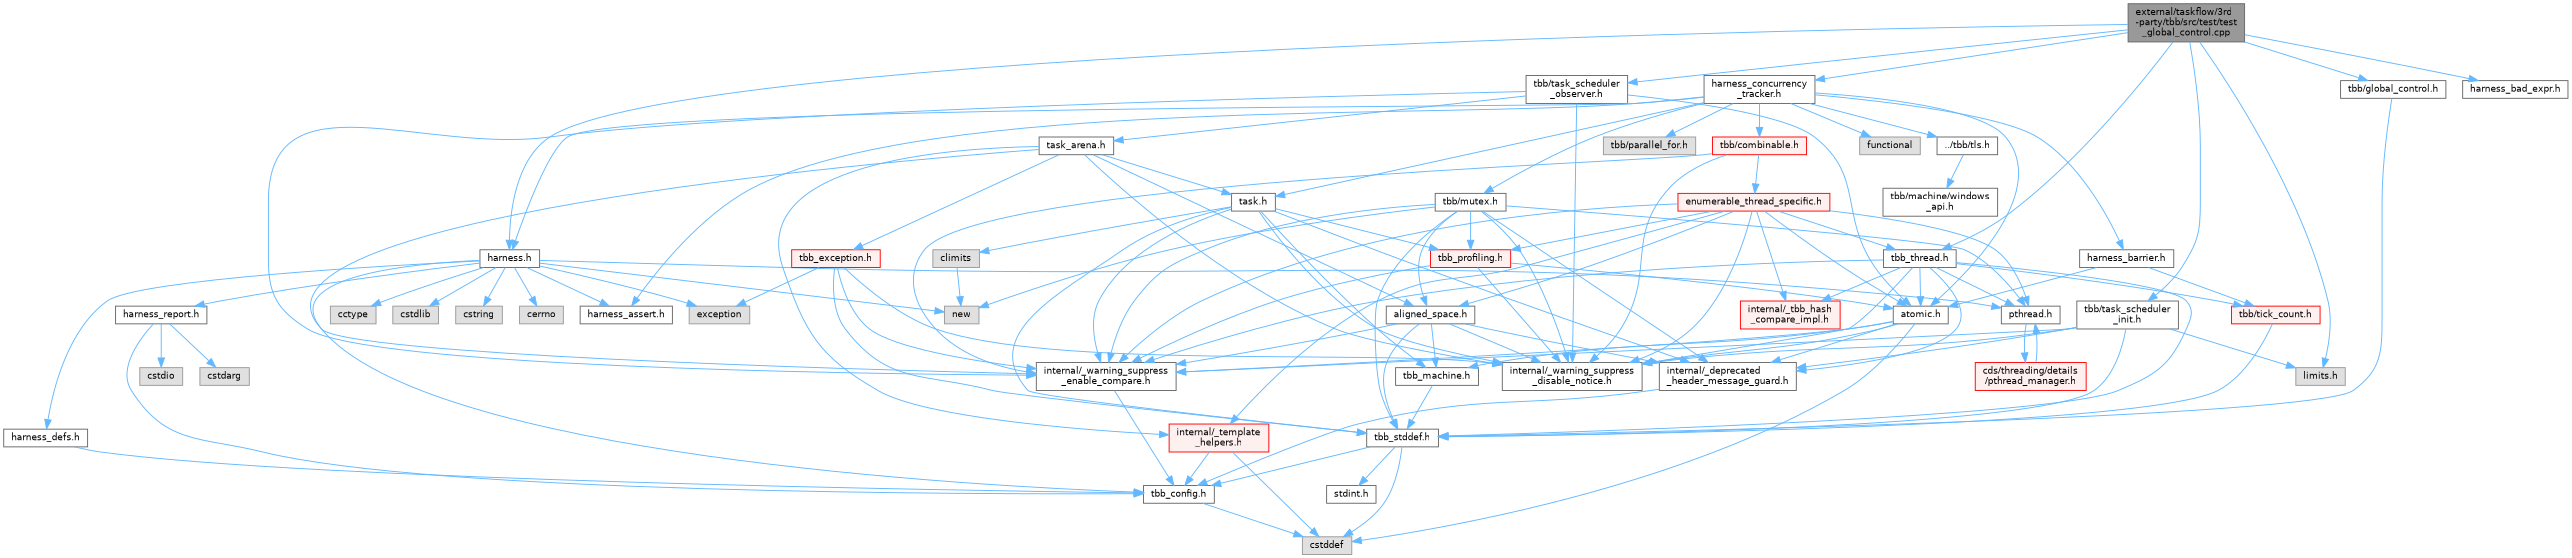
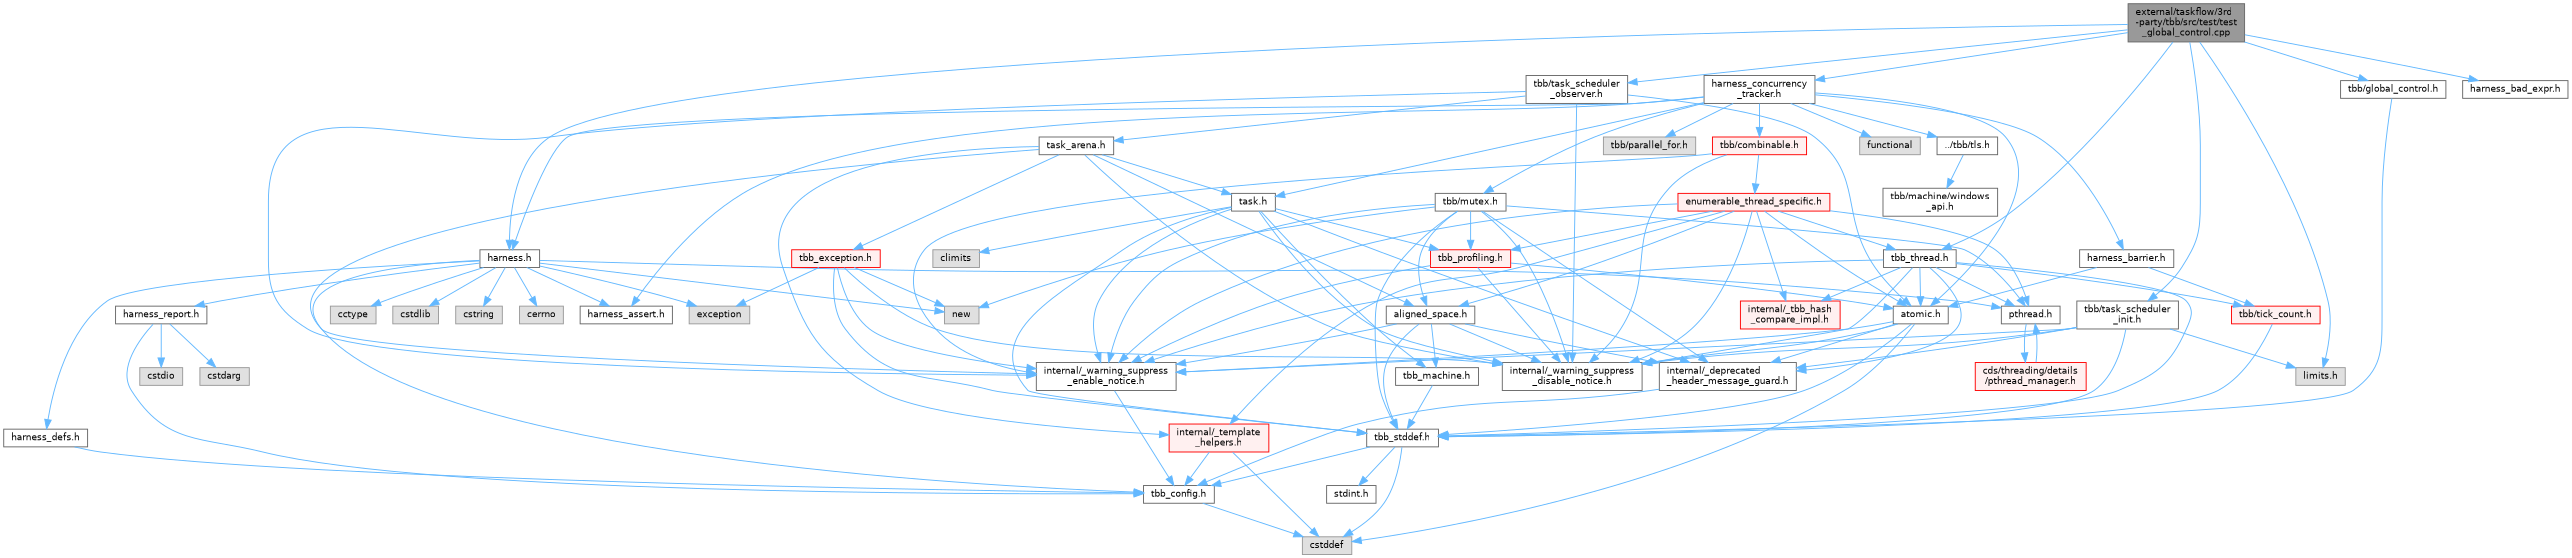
edge "climits" -> "new": now "tbb_exception.h" -> "new"
edge "atomic.h" -> "tbb_machine.h": now "atomic.h" -> "tbb_stddef.h"
node "internal/_warning_suppress _enable_compare.h": label "internal/_warning_suppress _enable_compare.h" -> "internal/_warning_suppress _enable_notice.h"
